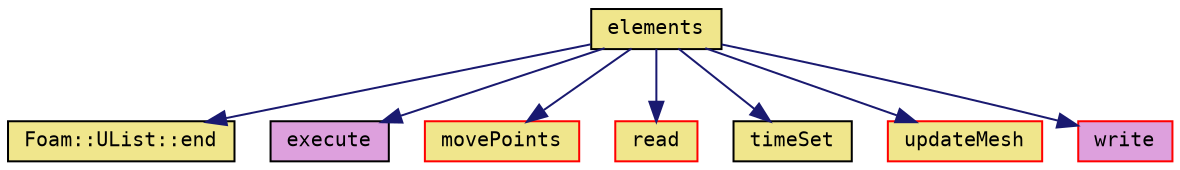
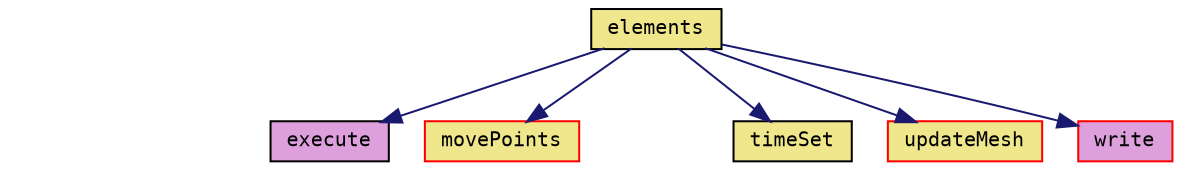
node "Foam::UList::end": removed
node "read": removed
